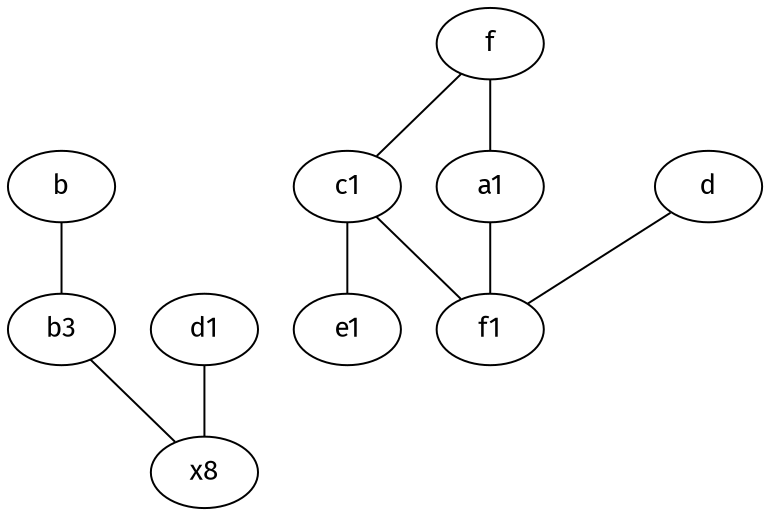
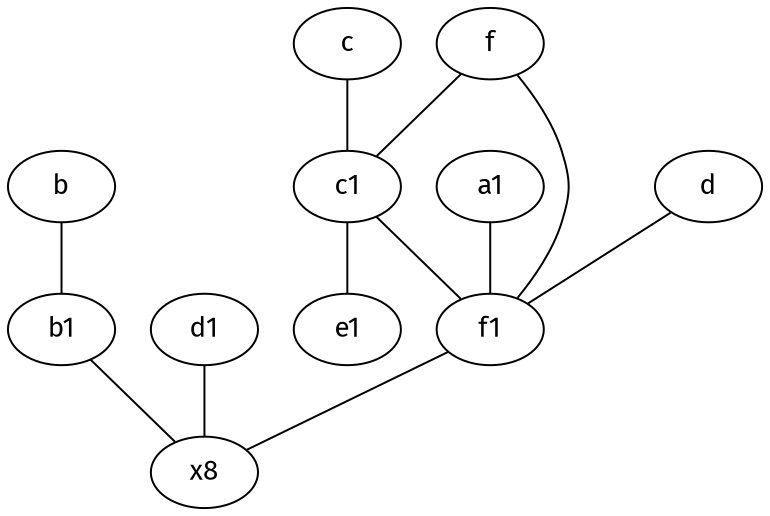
node "c": added
edge "f" -- "a1": now "f" -- "f1"
node "b3": label "b3" -> "b1"
edge "f1" -- "x8": added
